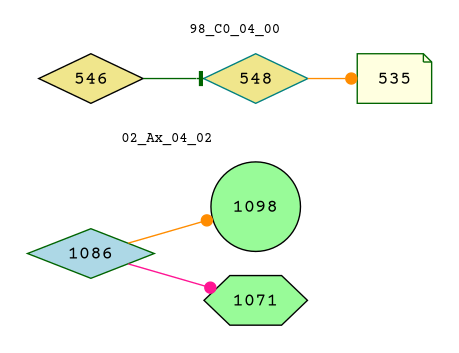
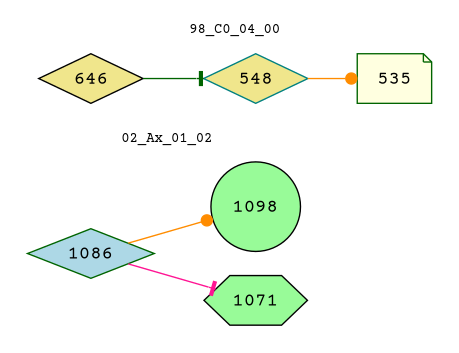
node "546": label "546" -> "646"
cluster "02_Ax_04_02": label "02_Ax_04_02" -> "02_Ax_01_02"
edge "1086" -> "1071": arrowhead dot -> tee
